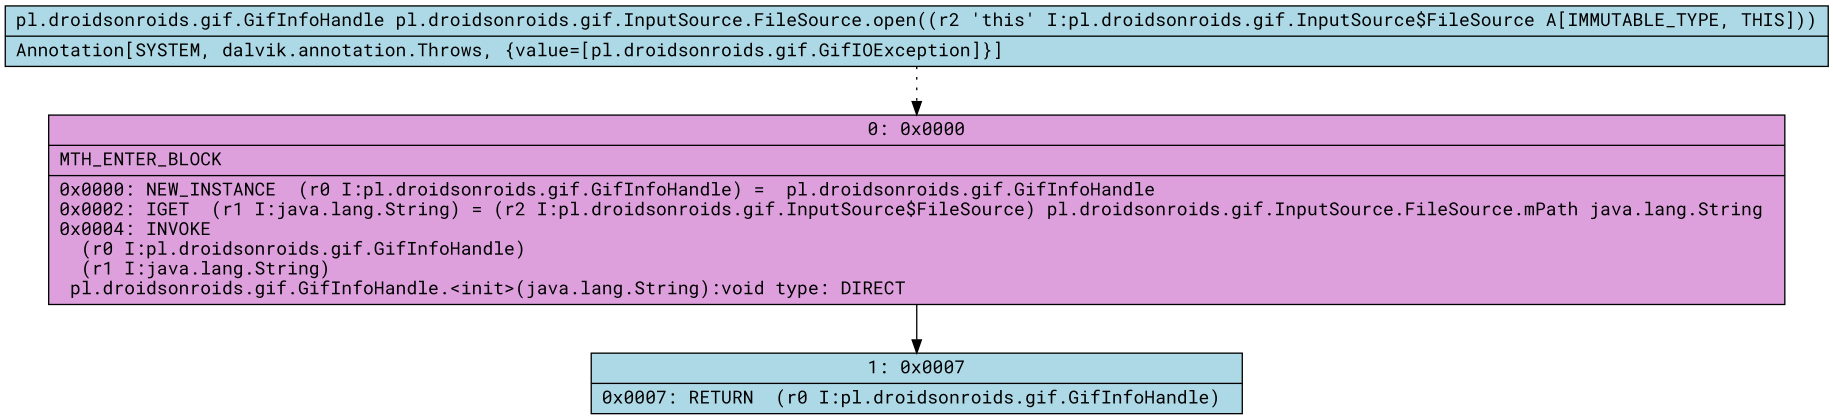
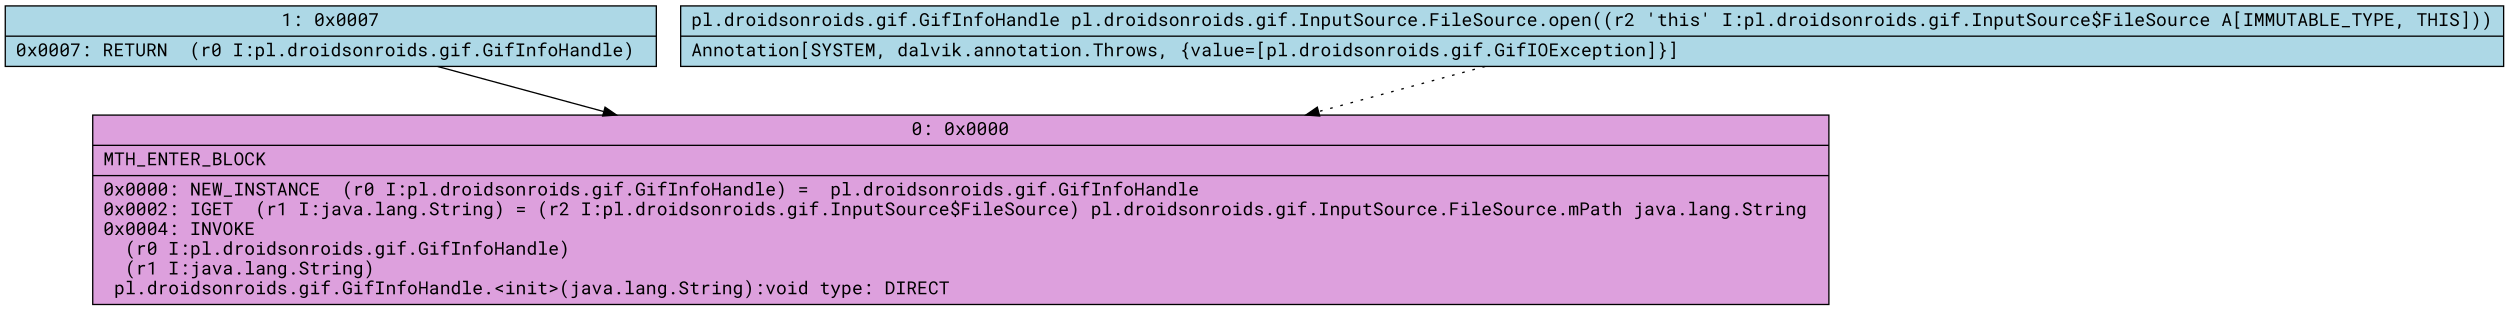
edge "0: 0x0000" -> "1: 0x0007": reversed
